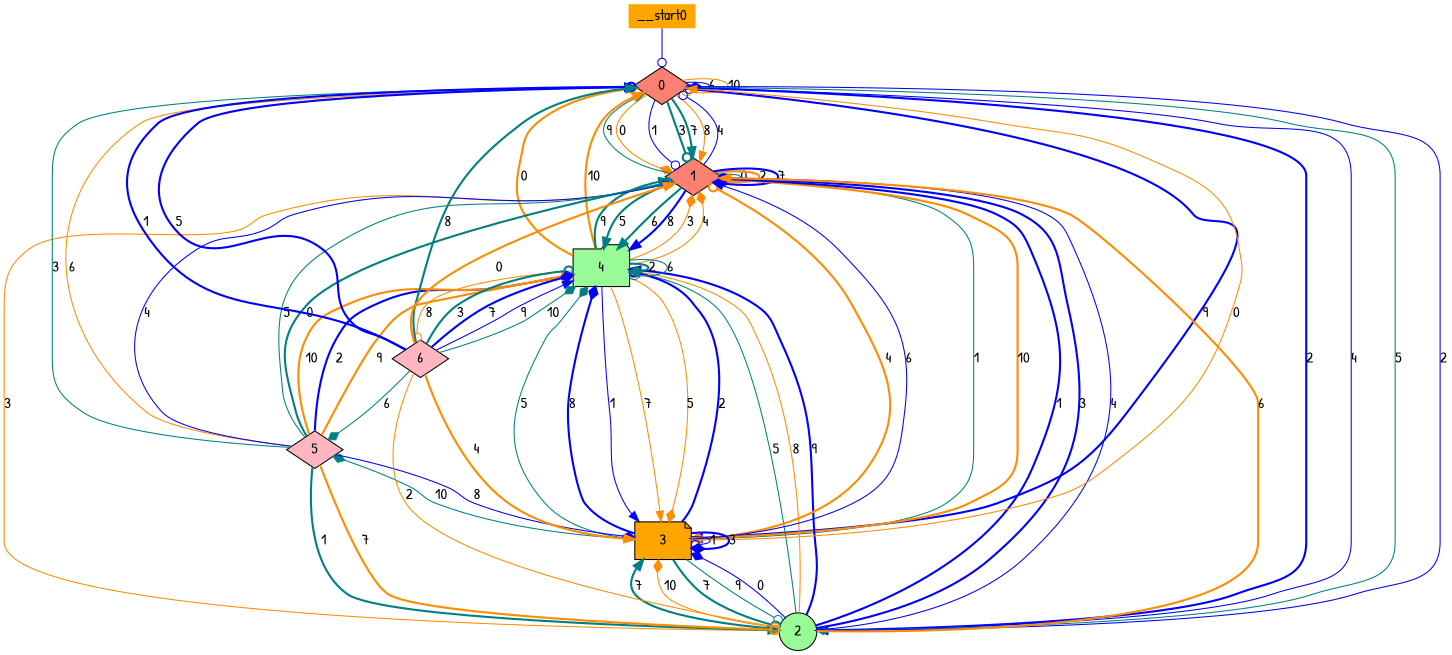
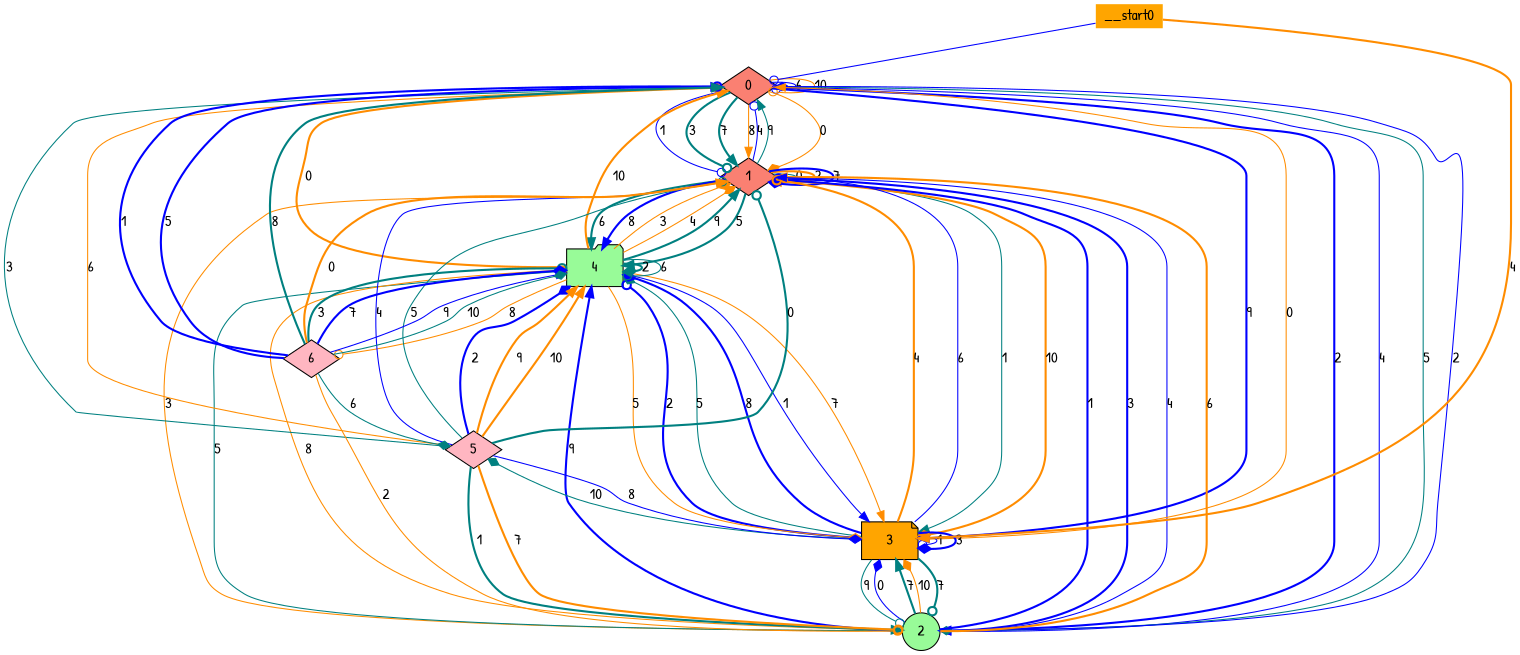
edge "6" -> "3": now "__start0" -> "3"
